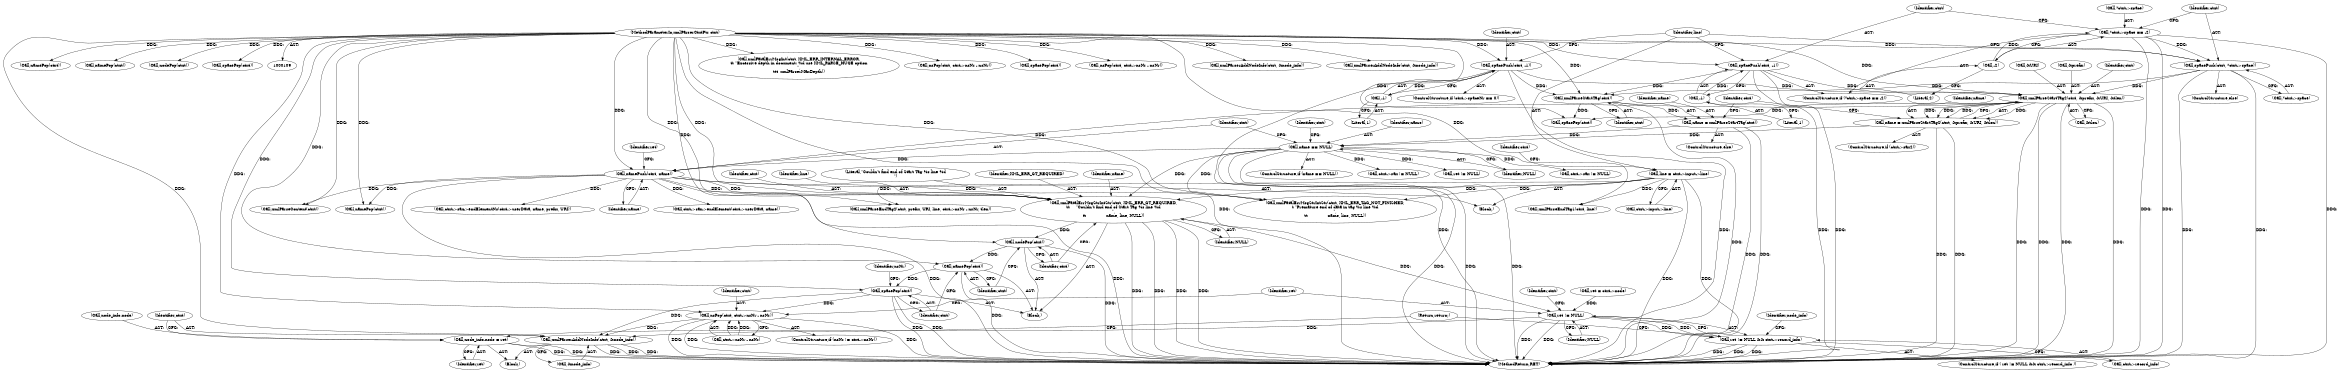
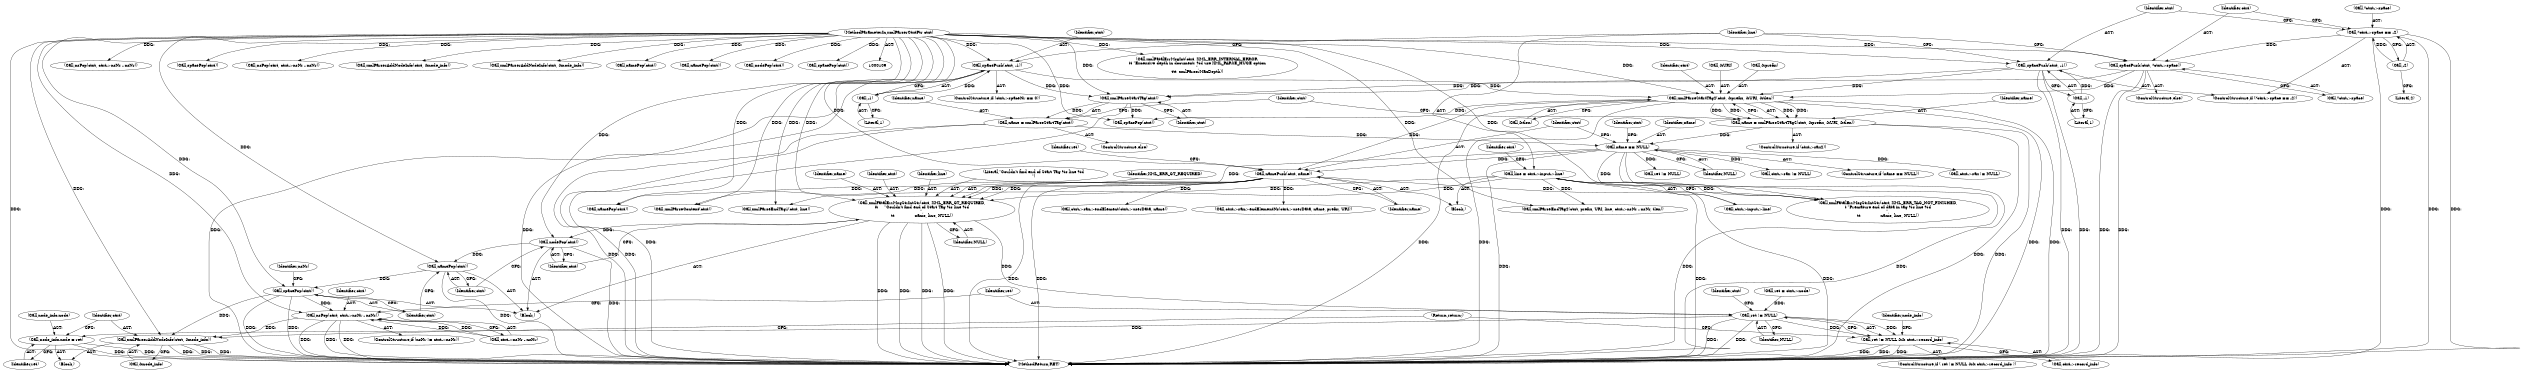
edge "(Literal,2)" -> "(Call,-2)": removed, label "AST:"
